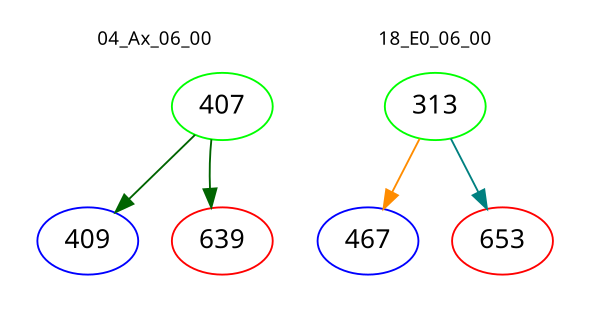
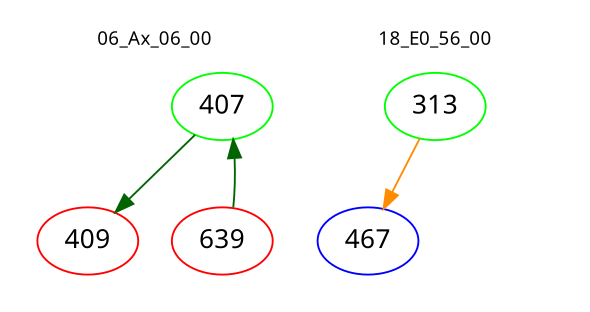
cluster "04_Ax_06_00": label "04_Ax_06_00" -> "06_Ax_06_00"
cluster "18_E0_06_00": label "18_E0_06_00" -> "18_E0_56_00"
edge "407" -> "639": reversed
node "409": color blue -> red
node "653": removed
